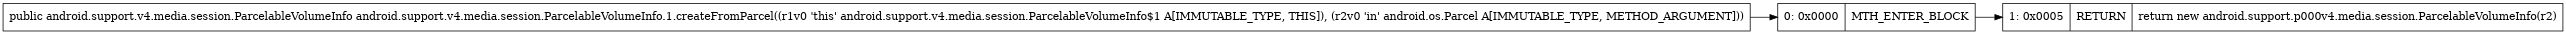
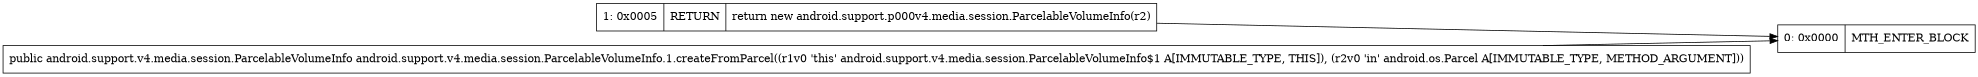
edge "0: 0x0000" -> "1: 0x0005": reversed
